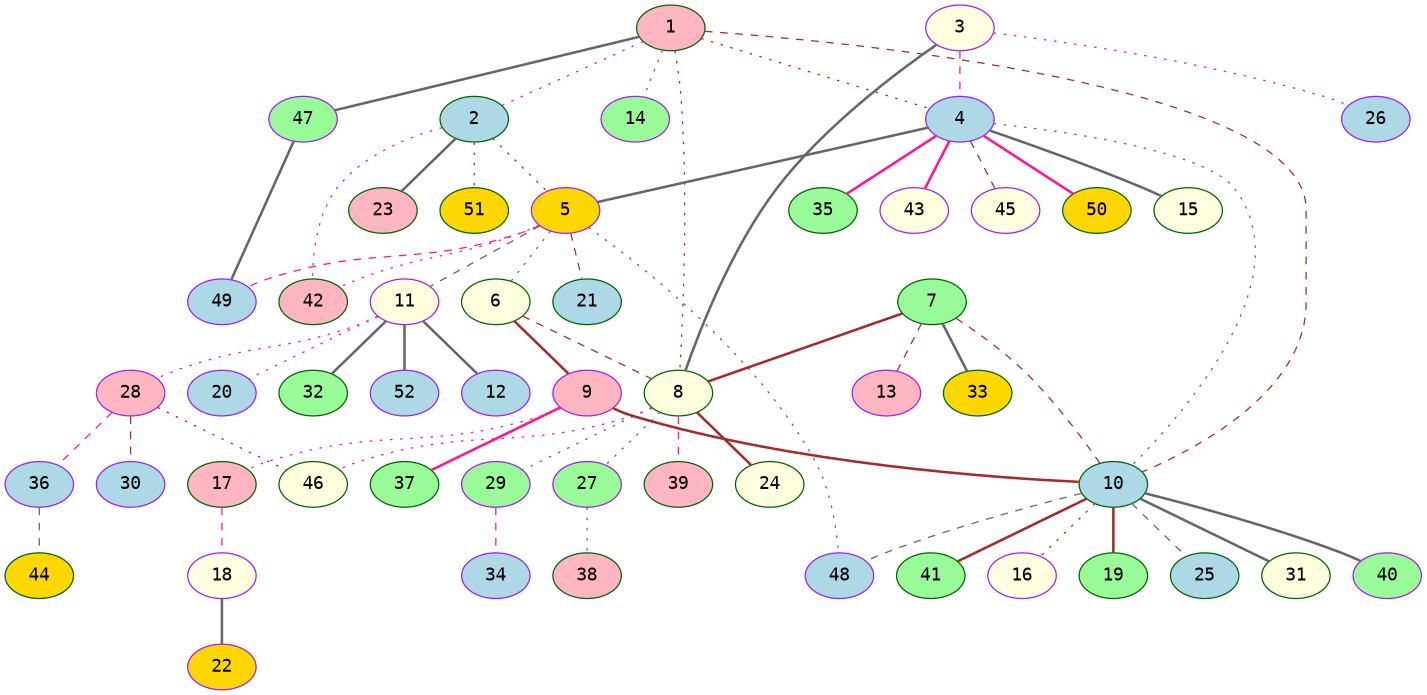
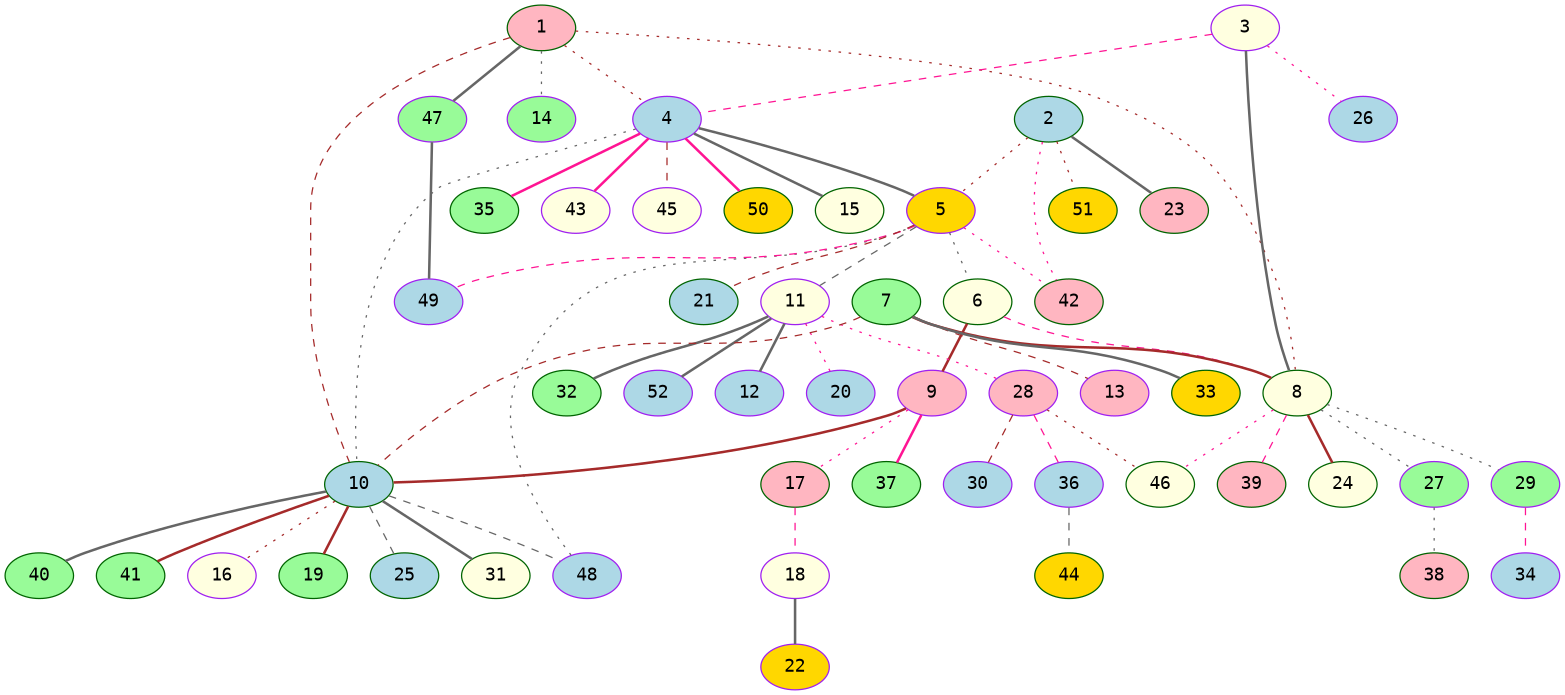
edge "1" -- "2": removed
edge "6" -- "8": color brown -> deeppink
node "40": color purple -> darkgreen
